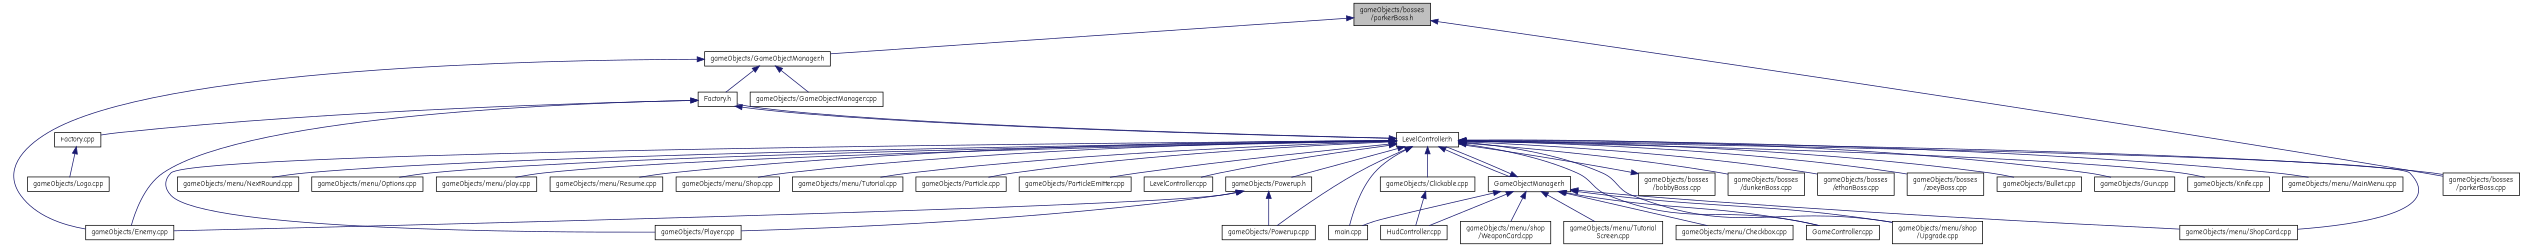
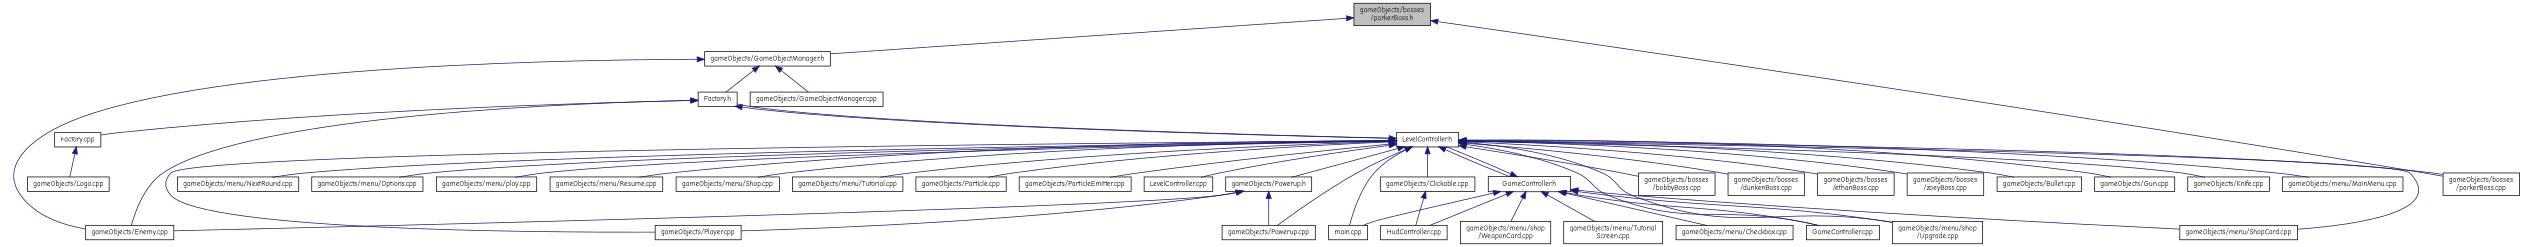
edge "LevelController.h" -> "gameObjects/bosses /bobbyBoss.cpp": reversed
node "GameObjectManager.h": label "GameObjectManager.h" -> "GameController.h"
